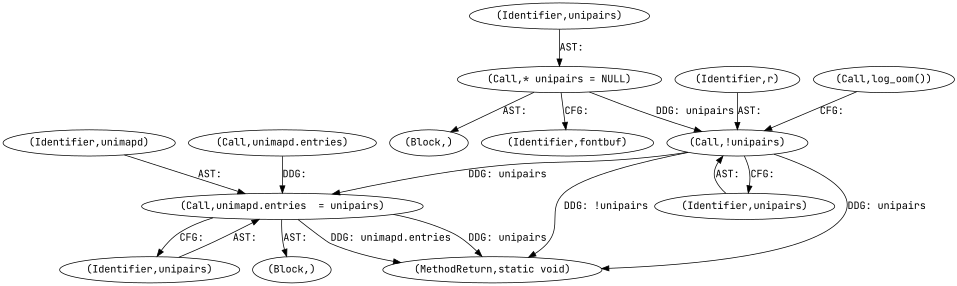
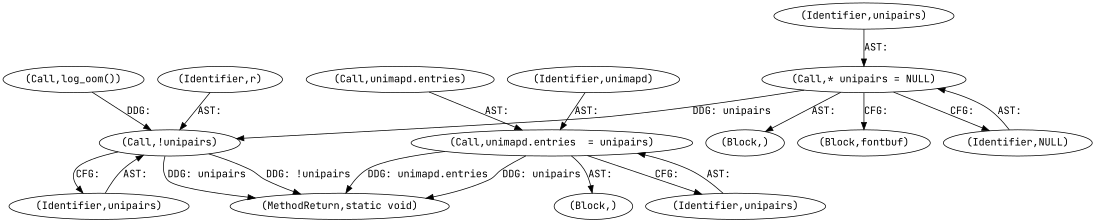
edge "(Call,log_oom())" -> "(Call,!unipairs)": label "CFG: " -> "DDG: "
node "(Identifier,fontbuf)": label "(Identifier,fontbuf)" -> "(Block,fontbuf)"
node "(Identifier,NULL)": added
edge "(Call,!unipairs)" -> "(Call,unimapd.entries  = unipairs)": removed, label "DDG: unipairs"
edge "(Call,unimapd.entries)" -> "(Call,unimapd.entries  = unipairs)": label "DDG: " -> "AST: "
